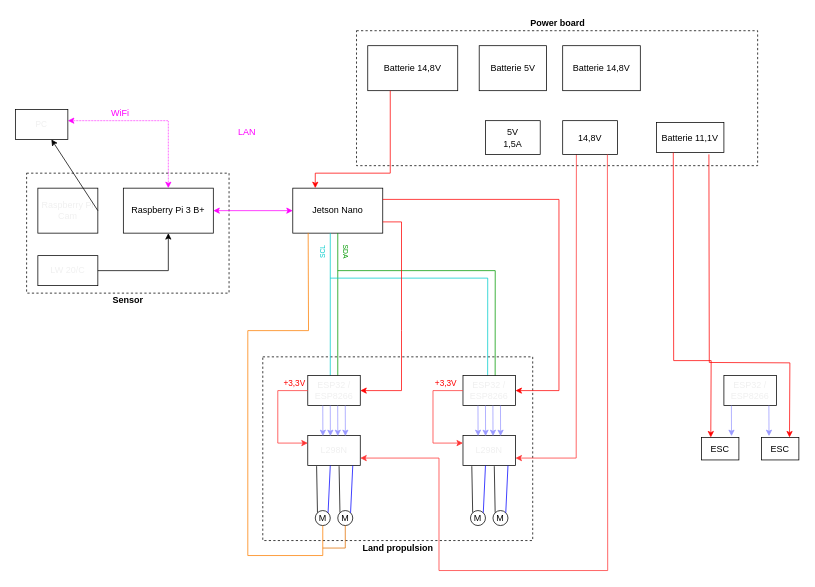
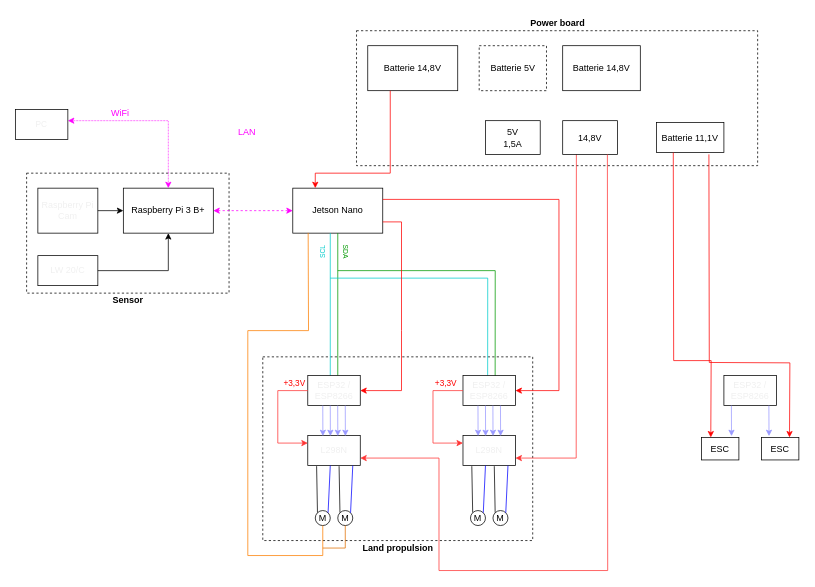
node "Batterie 5V": style solid -> dashed
edge "Raspberry Pi Cam" -> "PC": now "Raspberry Pi Cam" -> "Raspberry Pi 3 B+"
edge "Raspberry Pi 3 B+" -- "Jetson Nano": style solid -> dashed
